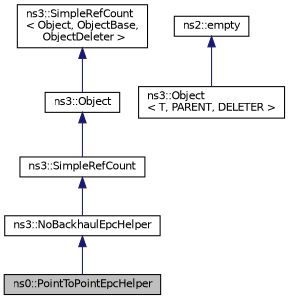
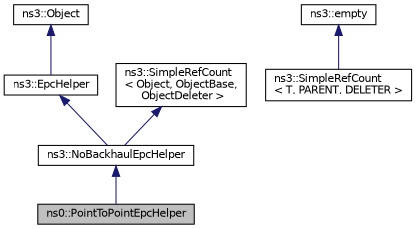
node "ns2::empty": label "ns2::empty" -> "ns3::empty"
edge "ns3::Object" -> "ns3::SimpleRefCount < Object, ObjectBase, ObjectDeleter >": now "ns3::NoBackhaulEpcHelper" -> "ns3::SimpleRefCount < Object, ObjectBase, ObjectDeleter >"
node "ns3::Object < T, PARENT, DELETER >": label "ns3::Object < T, PARENT, DELETER >" -> "ns3::SimpleRefCount < T, PARENT, DELETER >"
node "ns3::SimpleRefCount": label "ns3::SimpleRefCount" -> "ns3::EpcHelper"
